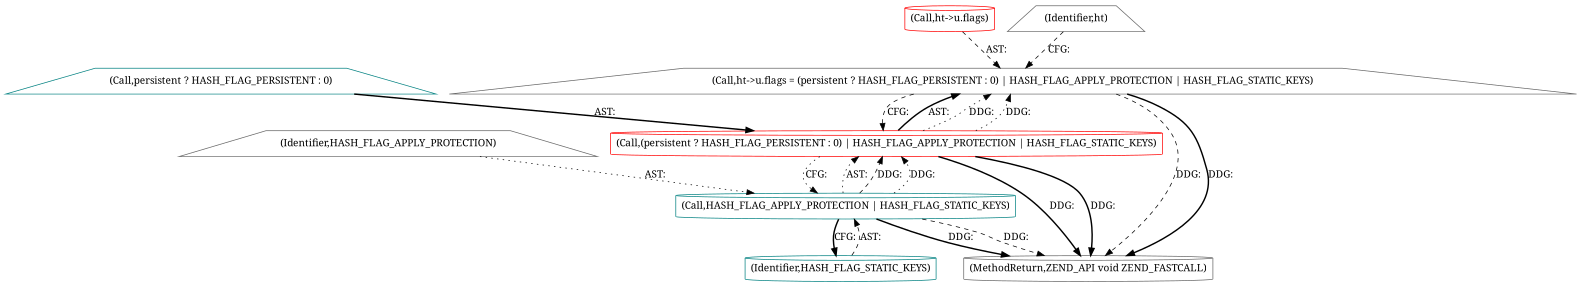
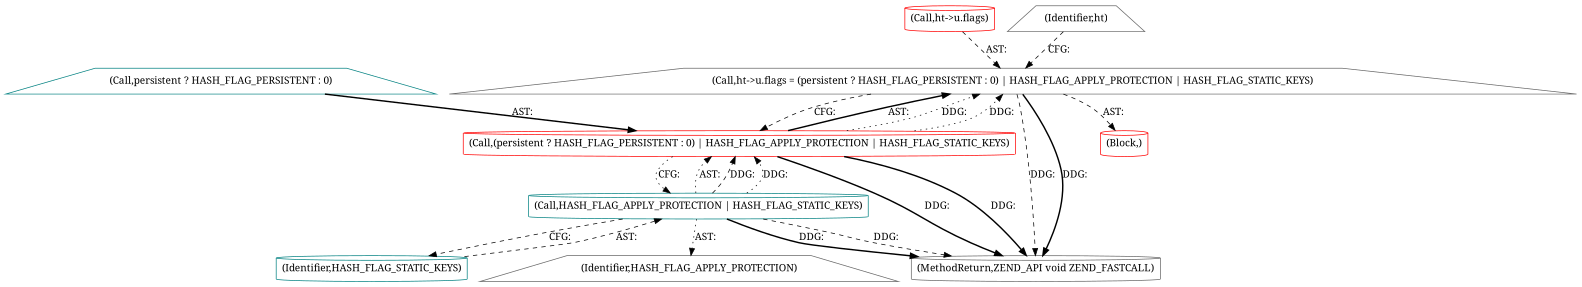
node "(Block,)": added
edge "(Identifier,HASH_FLAG_APPLY_PROTECTION)" -> "(Call,HASH_FLAG_APPLY_PROTECTION | HASH_FLAG_STATIC_KEYS)": reversed
edge "(Call,HASH_FLAG_APPLY_PROTECTION | HASH_FLAG_STATIC_KEYS)" -> "(Identifier,HASH_FLAG_STATIC_KEYS)": style bold -> dashed
